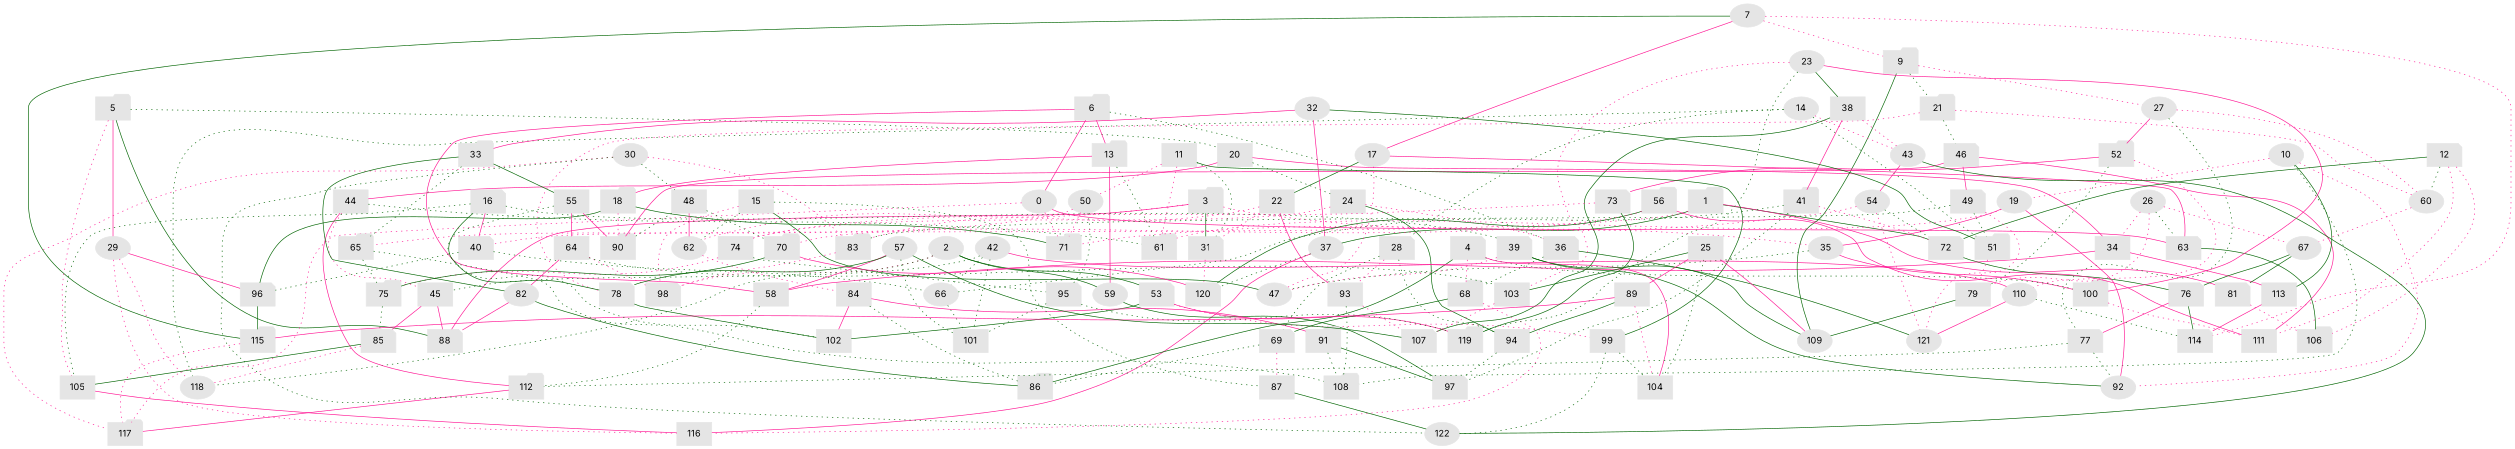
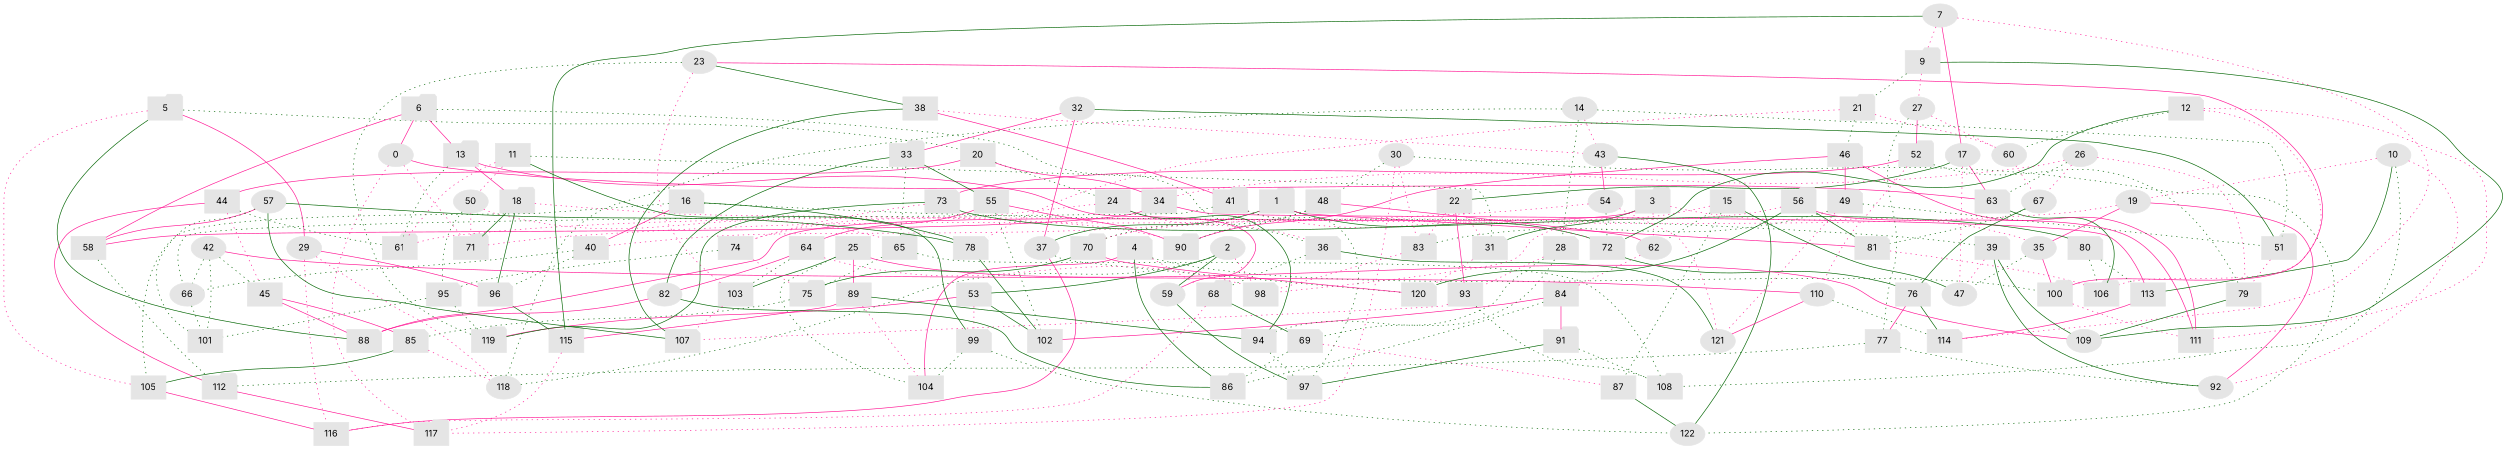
edge "56" -- "81": added
node "80": added
edge "67" -- "81": style solid -> dotted
